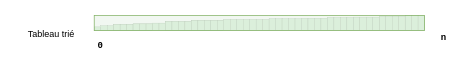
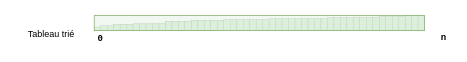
node "0": moved (100, 45) -> (100, 38)
